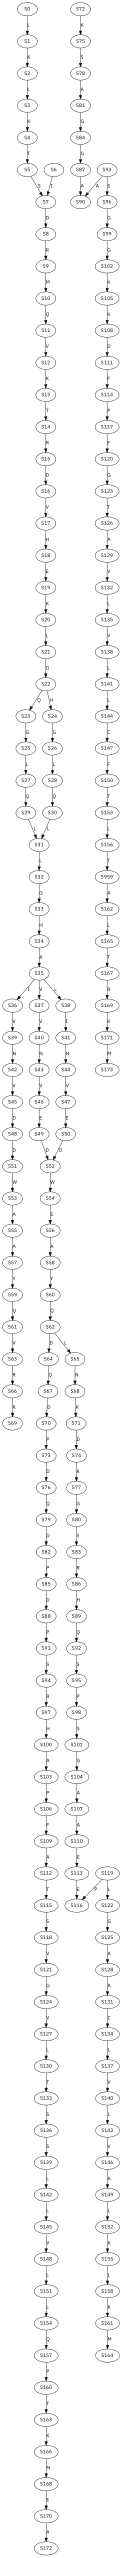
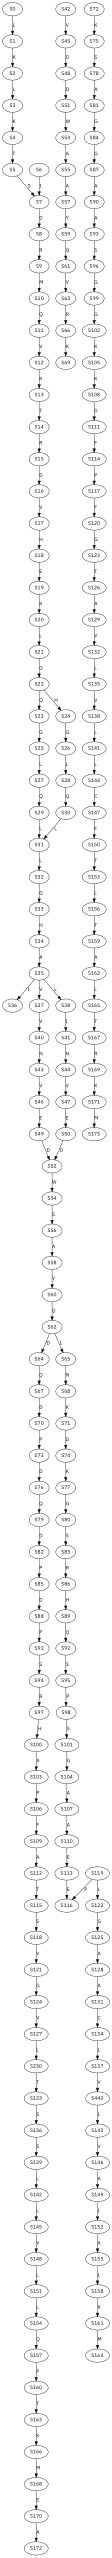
edge "S93" -> "S90": reversed
node "S959": label "S959" -> "S159"
node "S39": removed
node "S130": label "S130" -> "S230"
node "S140": label "S140" -> "S440"
